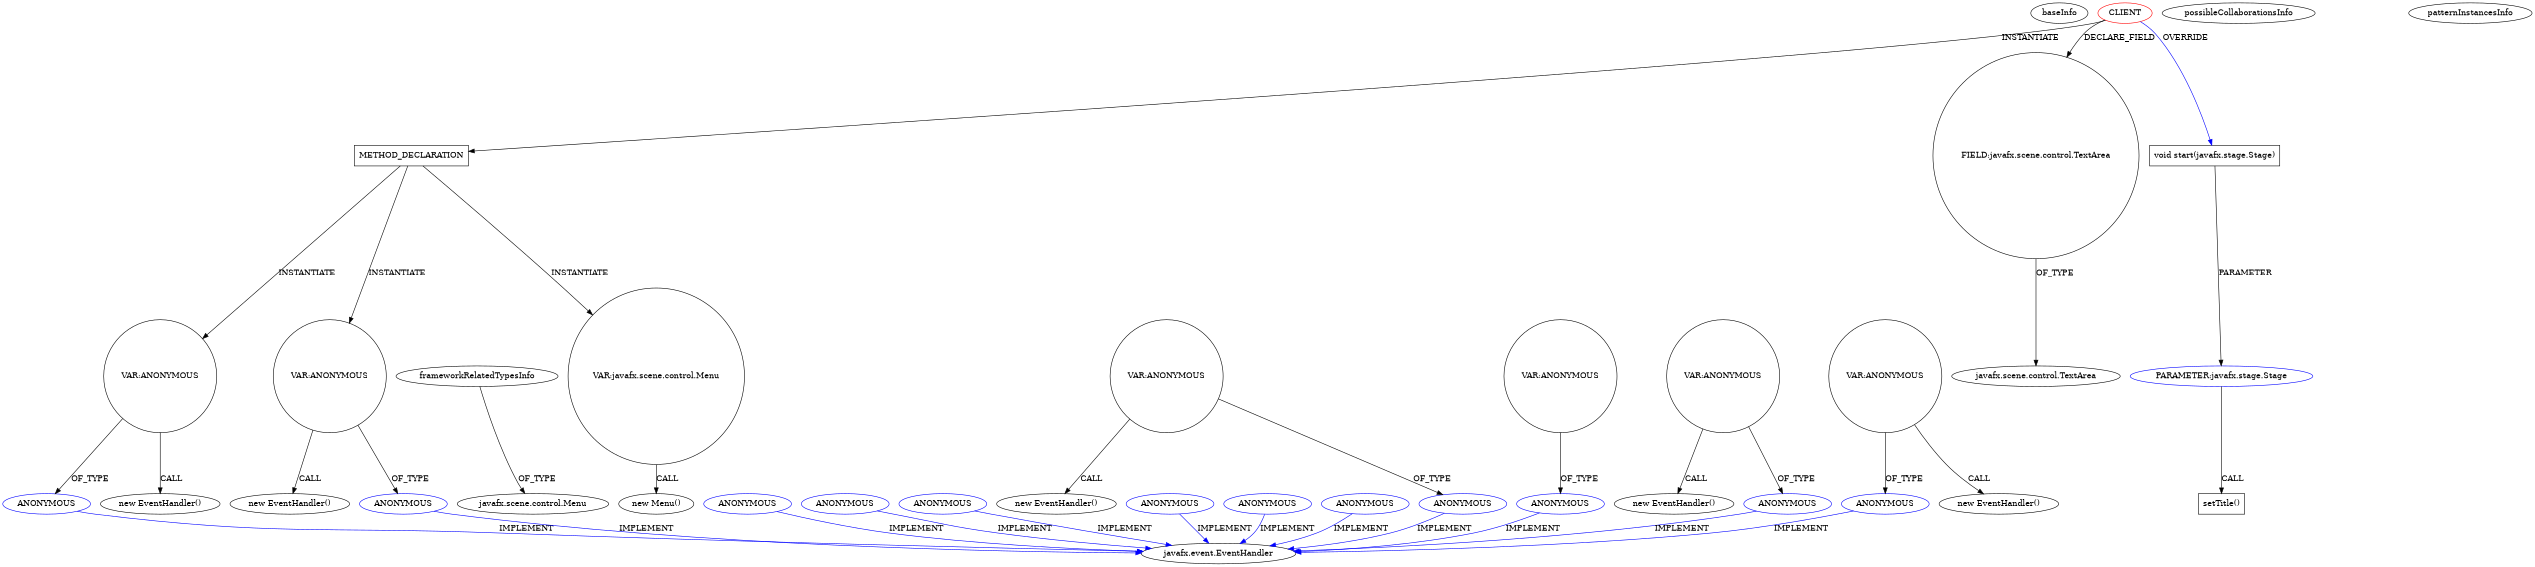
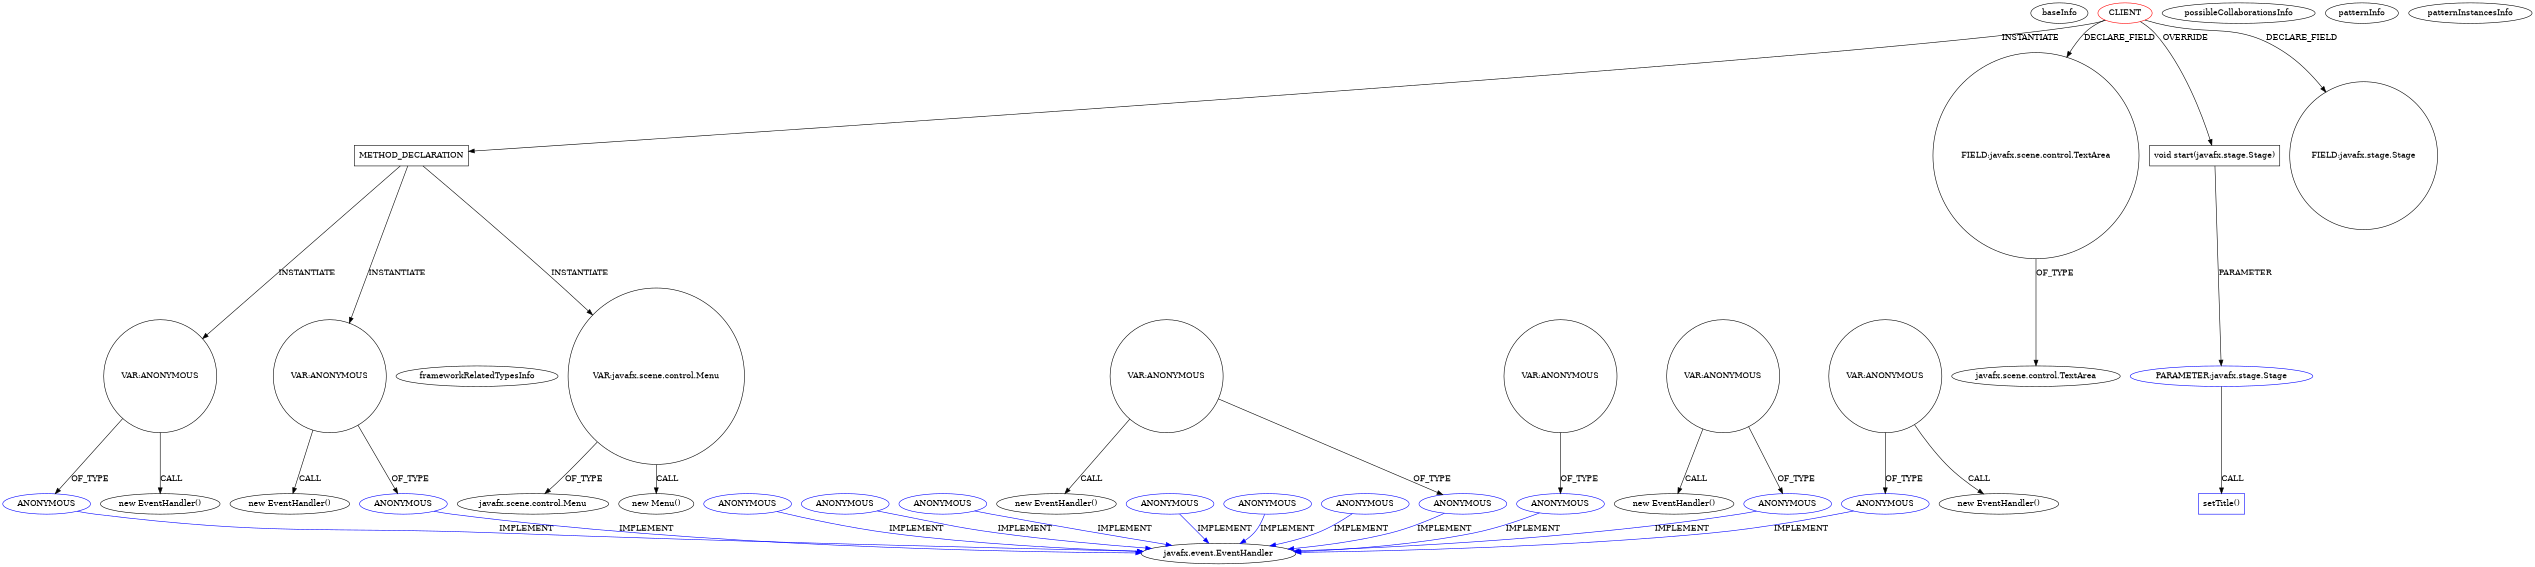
node "patternInfo": added
edge "CLIENT" -> "void start(javafx.stage.Stage)": color blue -> black
node "FIELD:javafx.stage.Stage": added
edge "frameworkRelatedTypesInfo" -> "javafx.scene.control.Menu": now "VAR:javafx.scene.control.Menu" -> "javafx.scene.control.Menu"
node "setTitle()": color black -> blue
